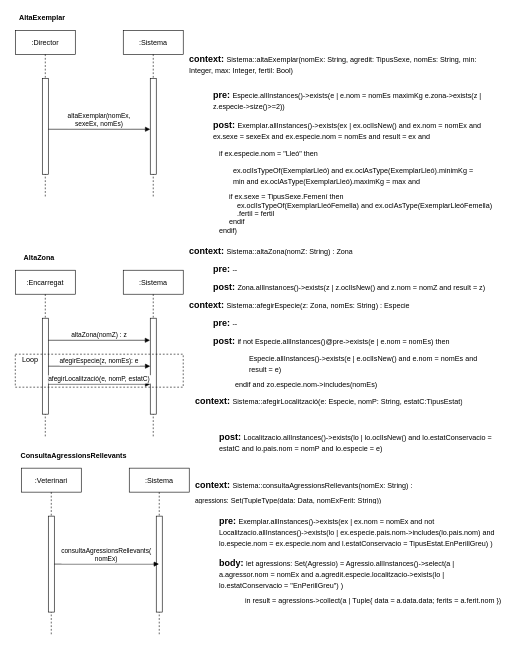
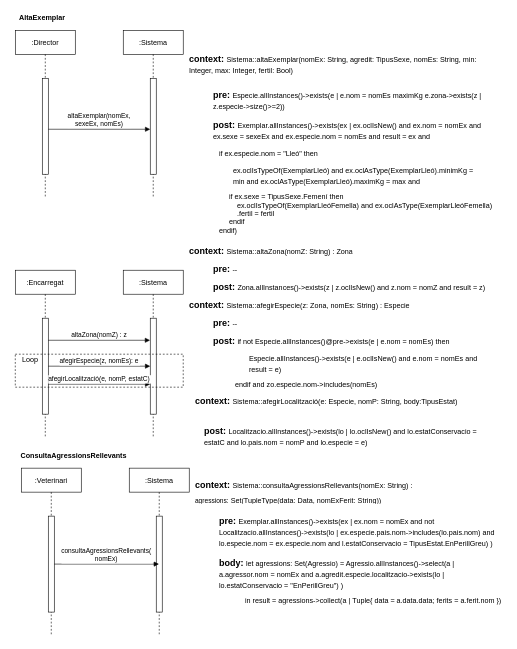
node "AltaZona": removed
node "context: Sistema::afegirLocalització(e: Especie, nomP: String, estatC:TipusEstat)": label "context: Sistema::afegirLocalització(e: Especie, nomP: String, estatC:TipusEstat)" -> "context: Sistema::afegirLocalització(e: Especie, nomP: String, body:TipusEstat)"
node "post: Localitzacio.allInstances()->exists(lo | lo.oclIsNew() and lo.estatConservacio = estatC and lo.pais.nom = nomP and lo.especie = e)": moved (360, 444) -> (345, 438)
